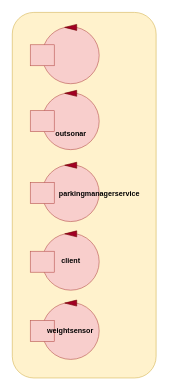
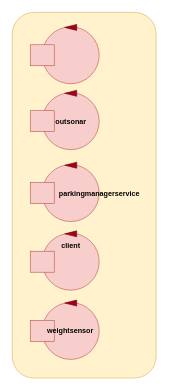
node "outsonar": moved (71, 134) -> (71, 122)
node "client": moved (71, 261) -> (71, 246)
